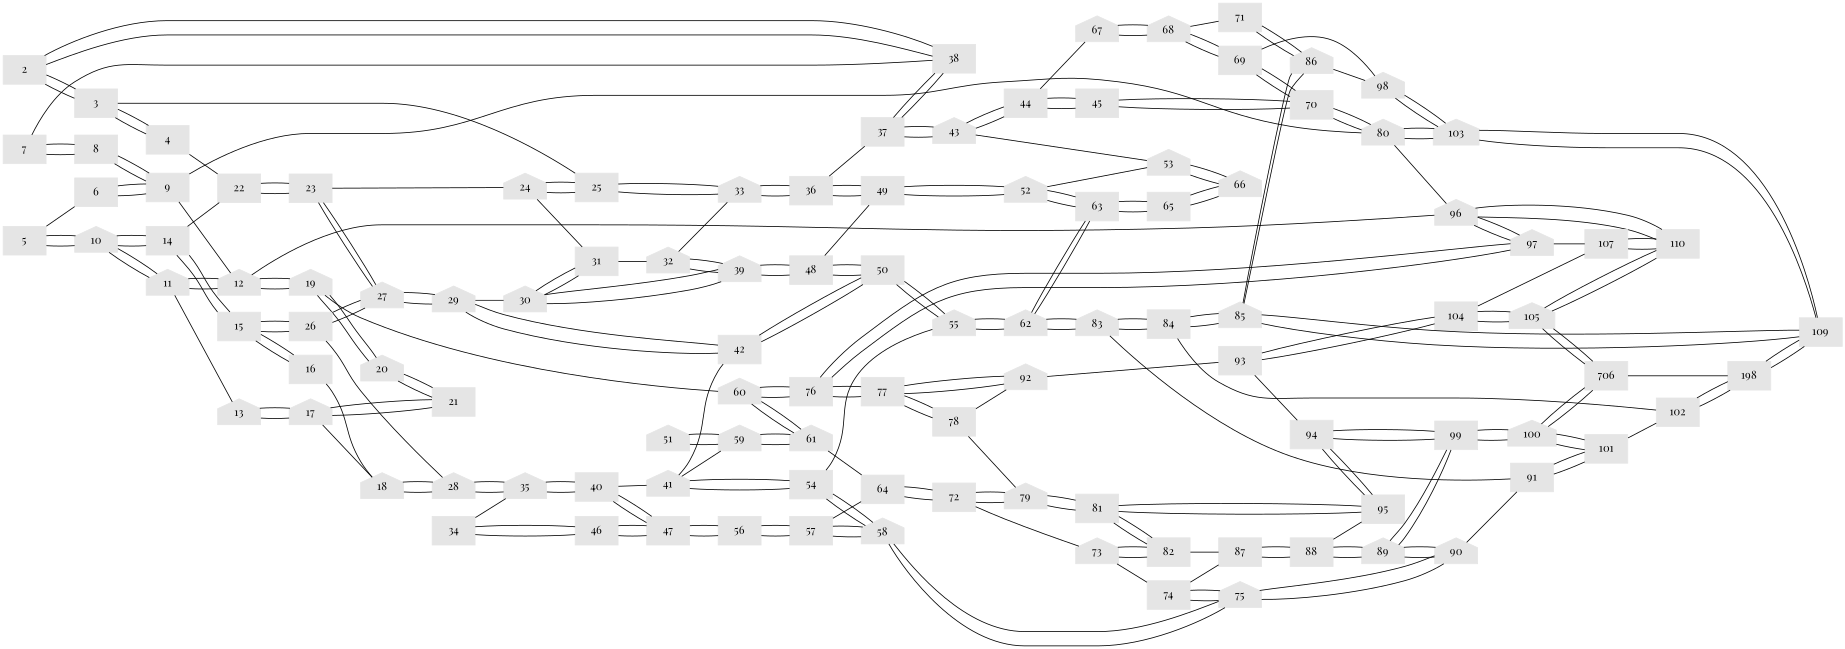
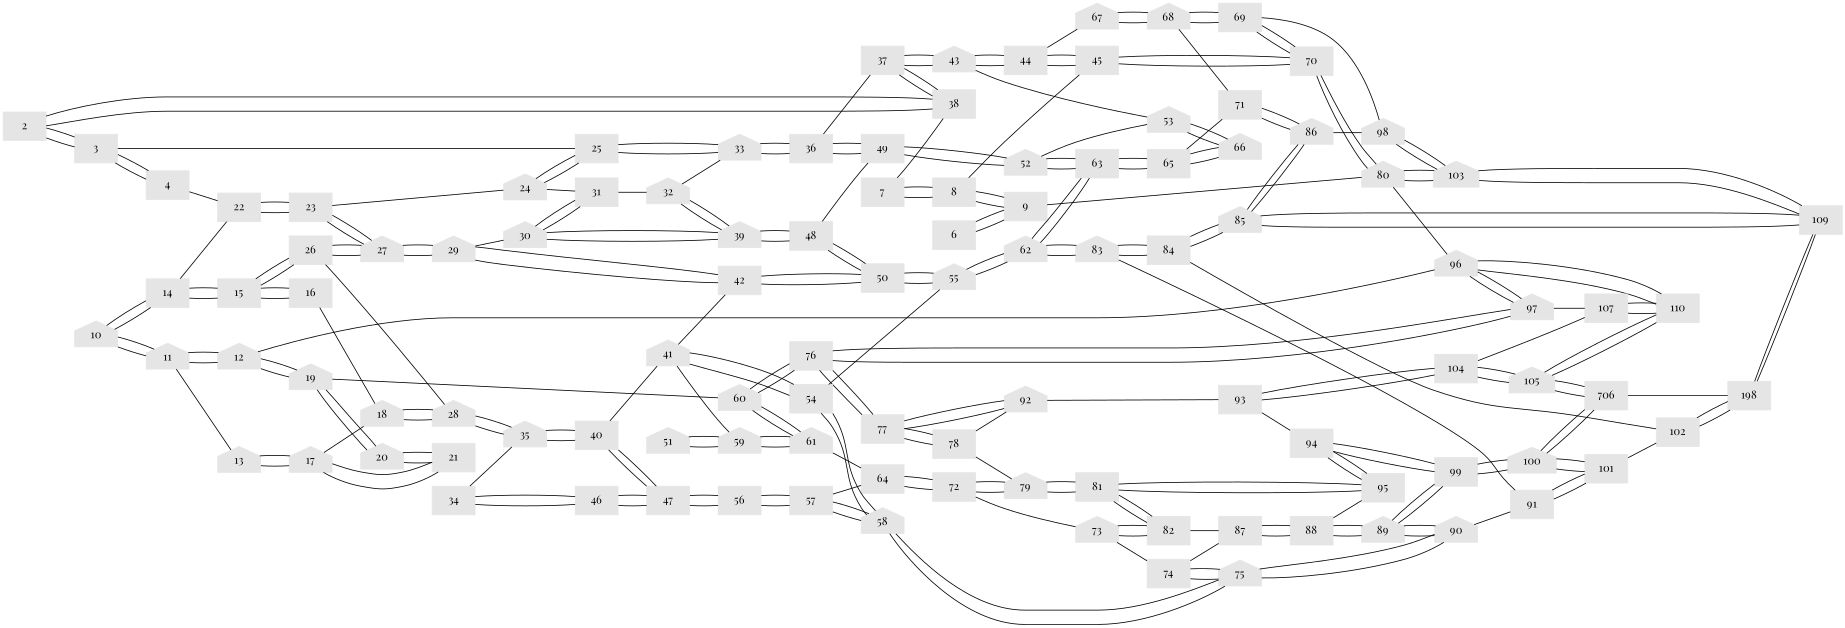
edge "45" -- "8": added
edge "71" -- "65": added
edge "9" -- "12": removed
node "5": removed
